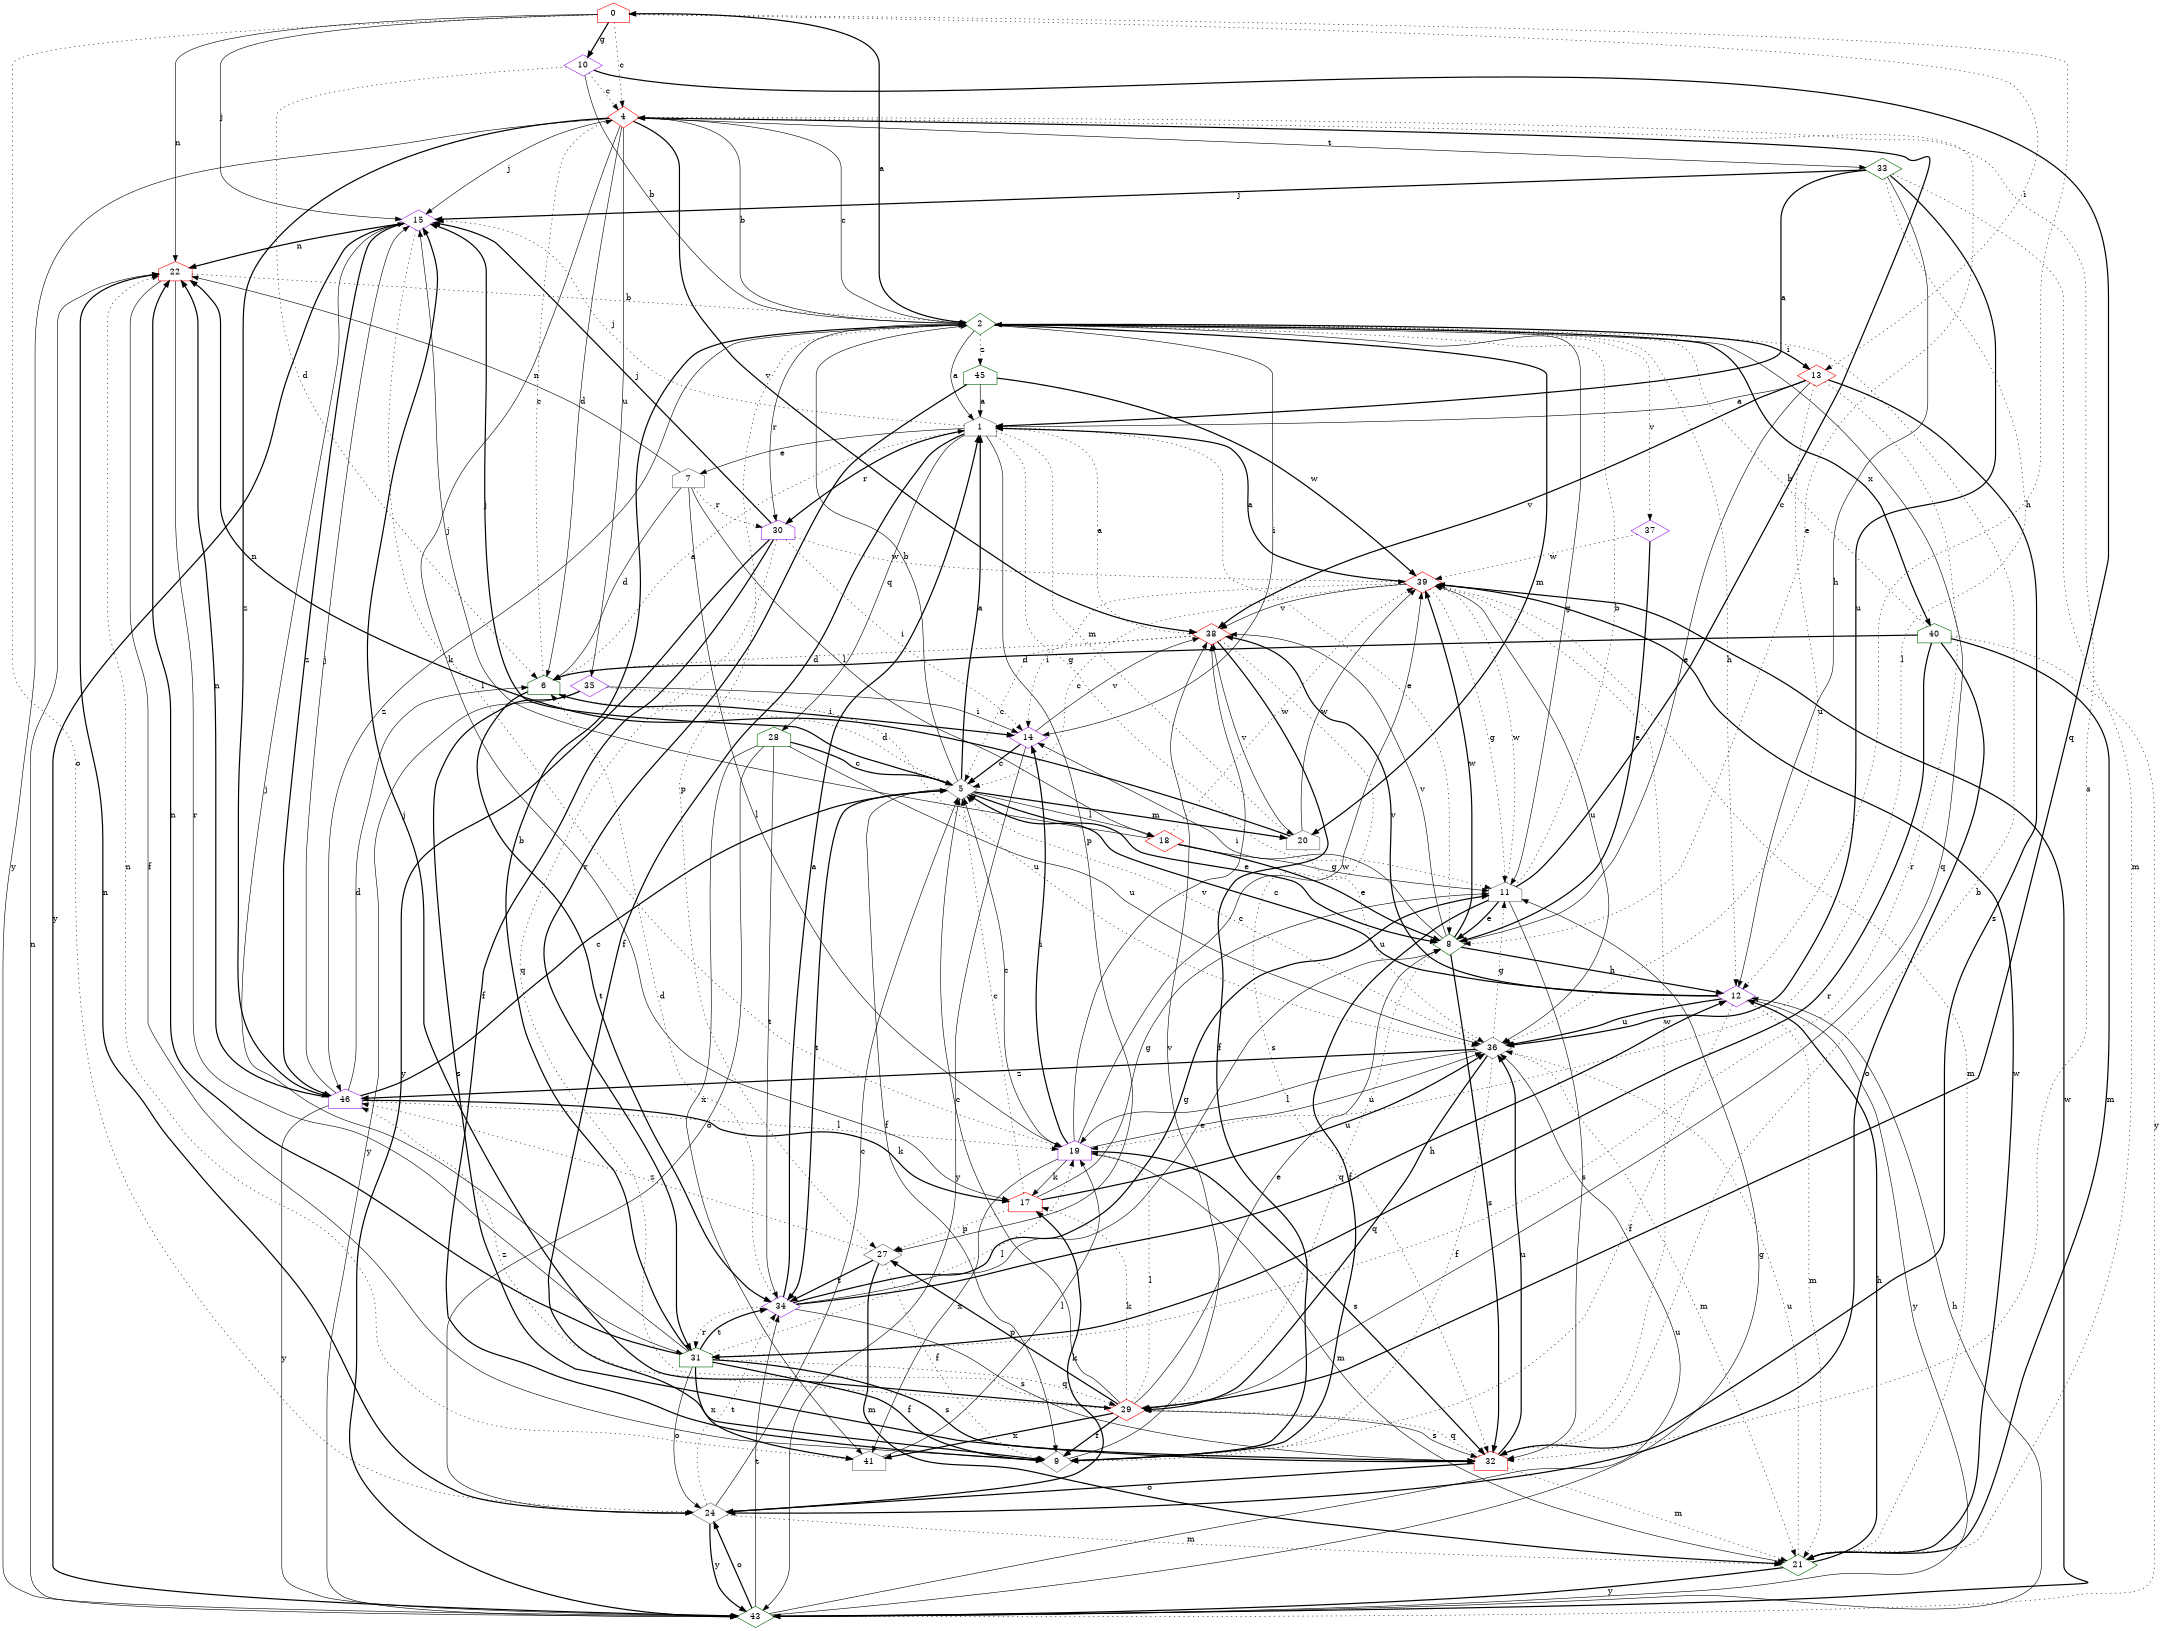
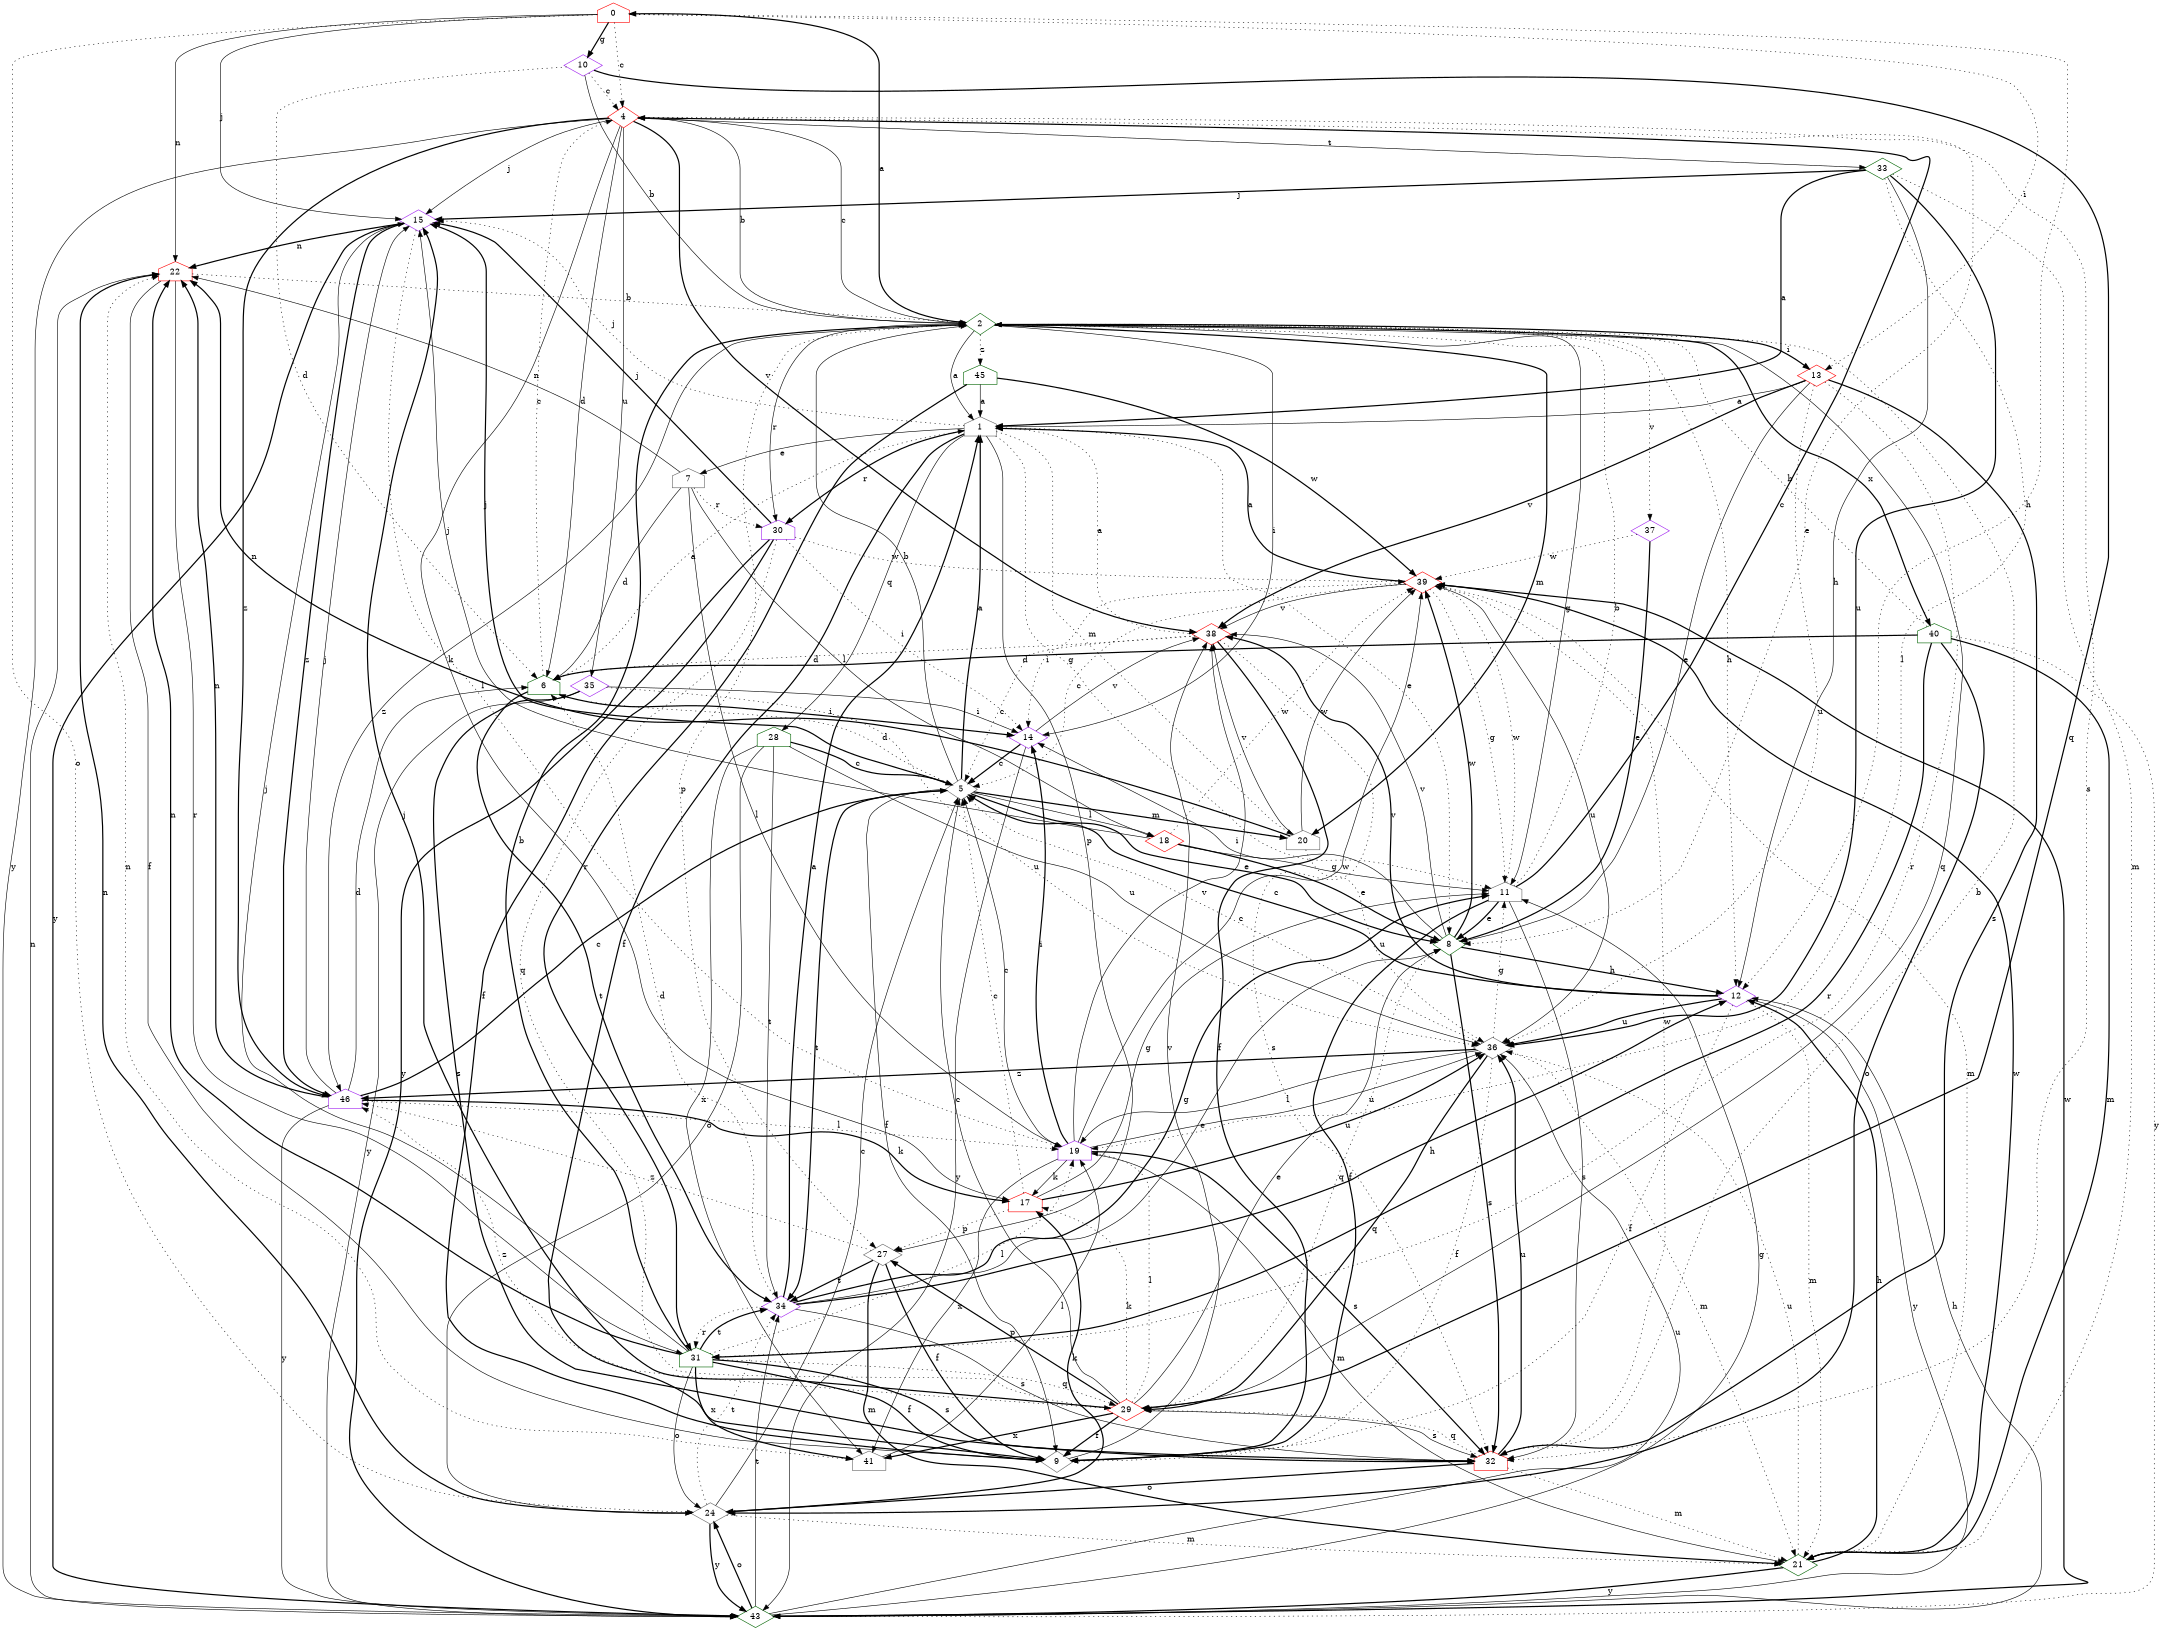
edge "27" -> "9": style dotted -> bold
